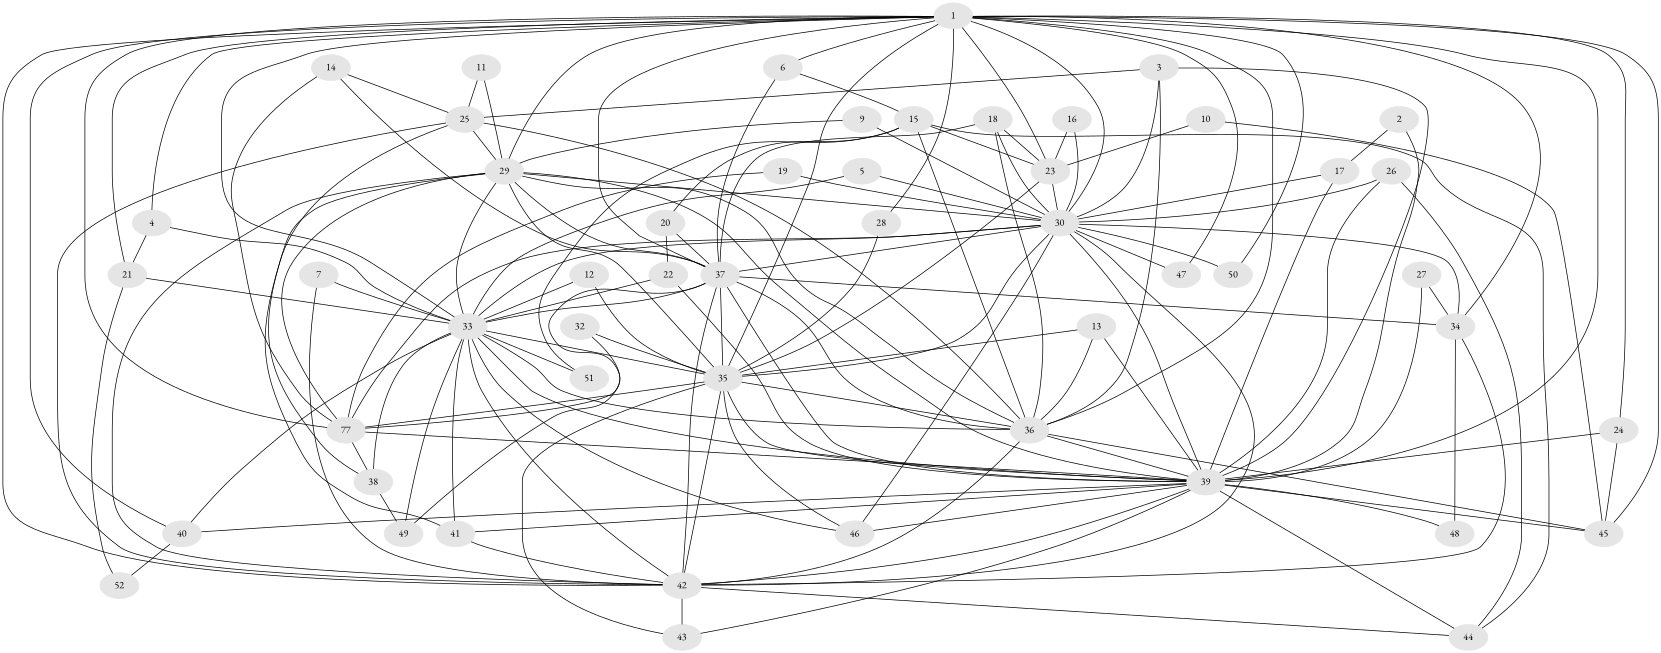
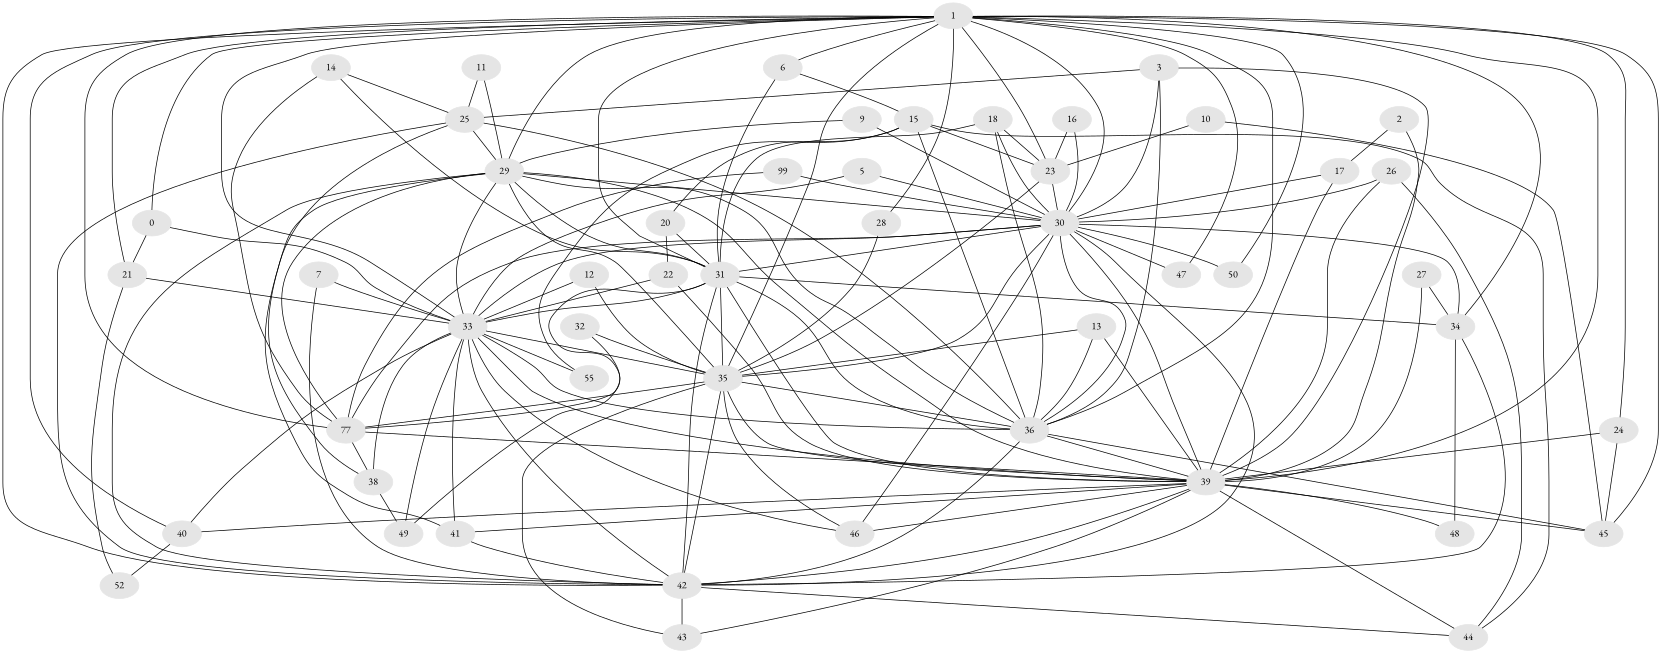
node "19": label "19" -> "99"
node "4": label "4" -> "0"
node "37": label "37" -> "31"
edge "30" -- "36": added
node "51": label "51" -> "55"
